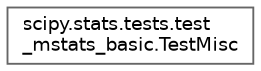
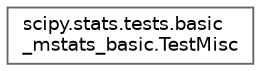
node "scipy.stats.tests.test _mstats_basic.TestMisc": label "scipy.stats.tests.test _mstats_basic.TestMisc" -> "scipy.stats.tests.basic _mstats_basic.TestMisc"
